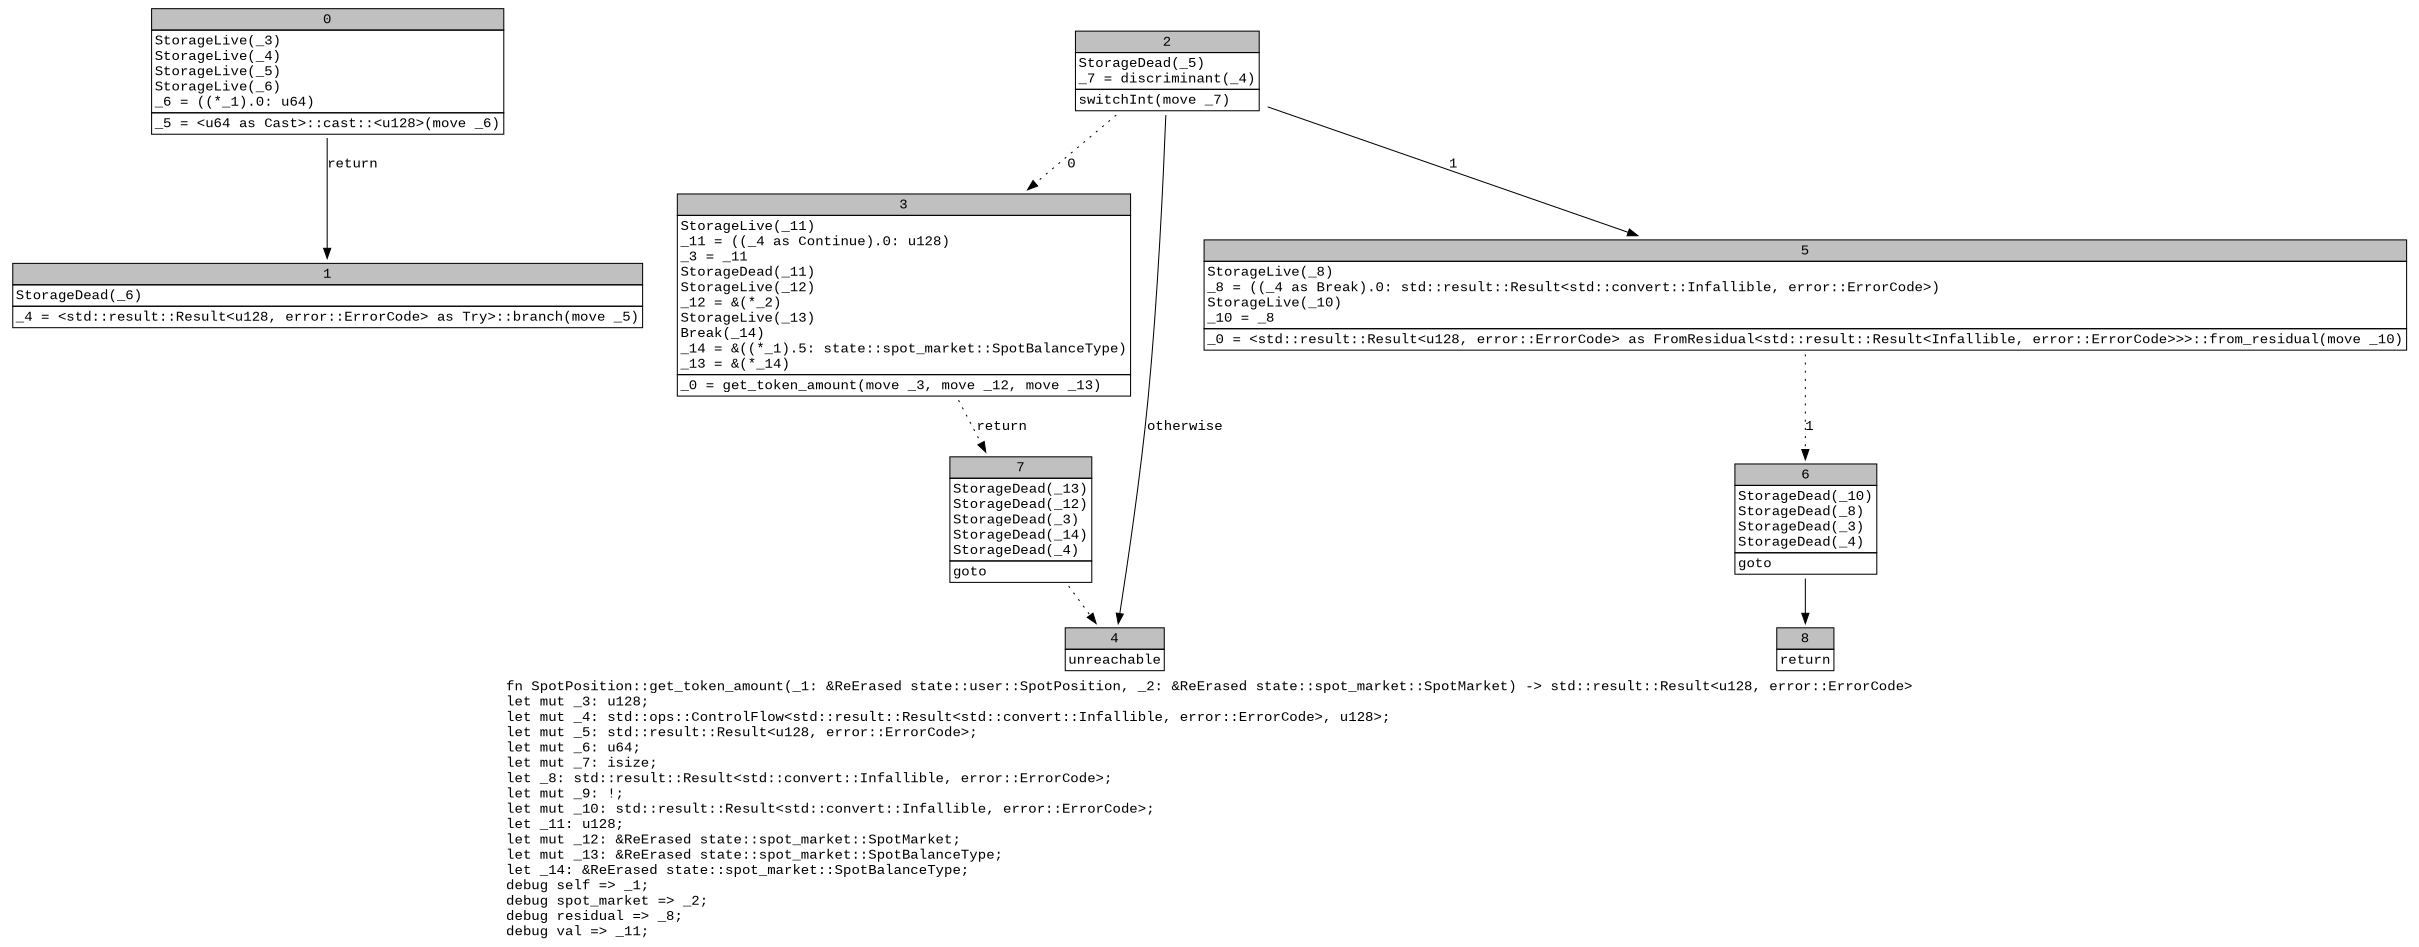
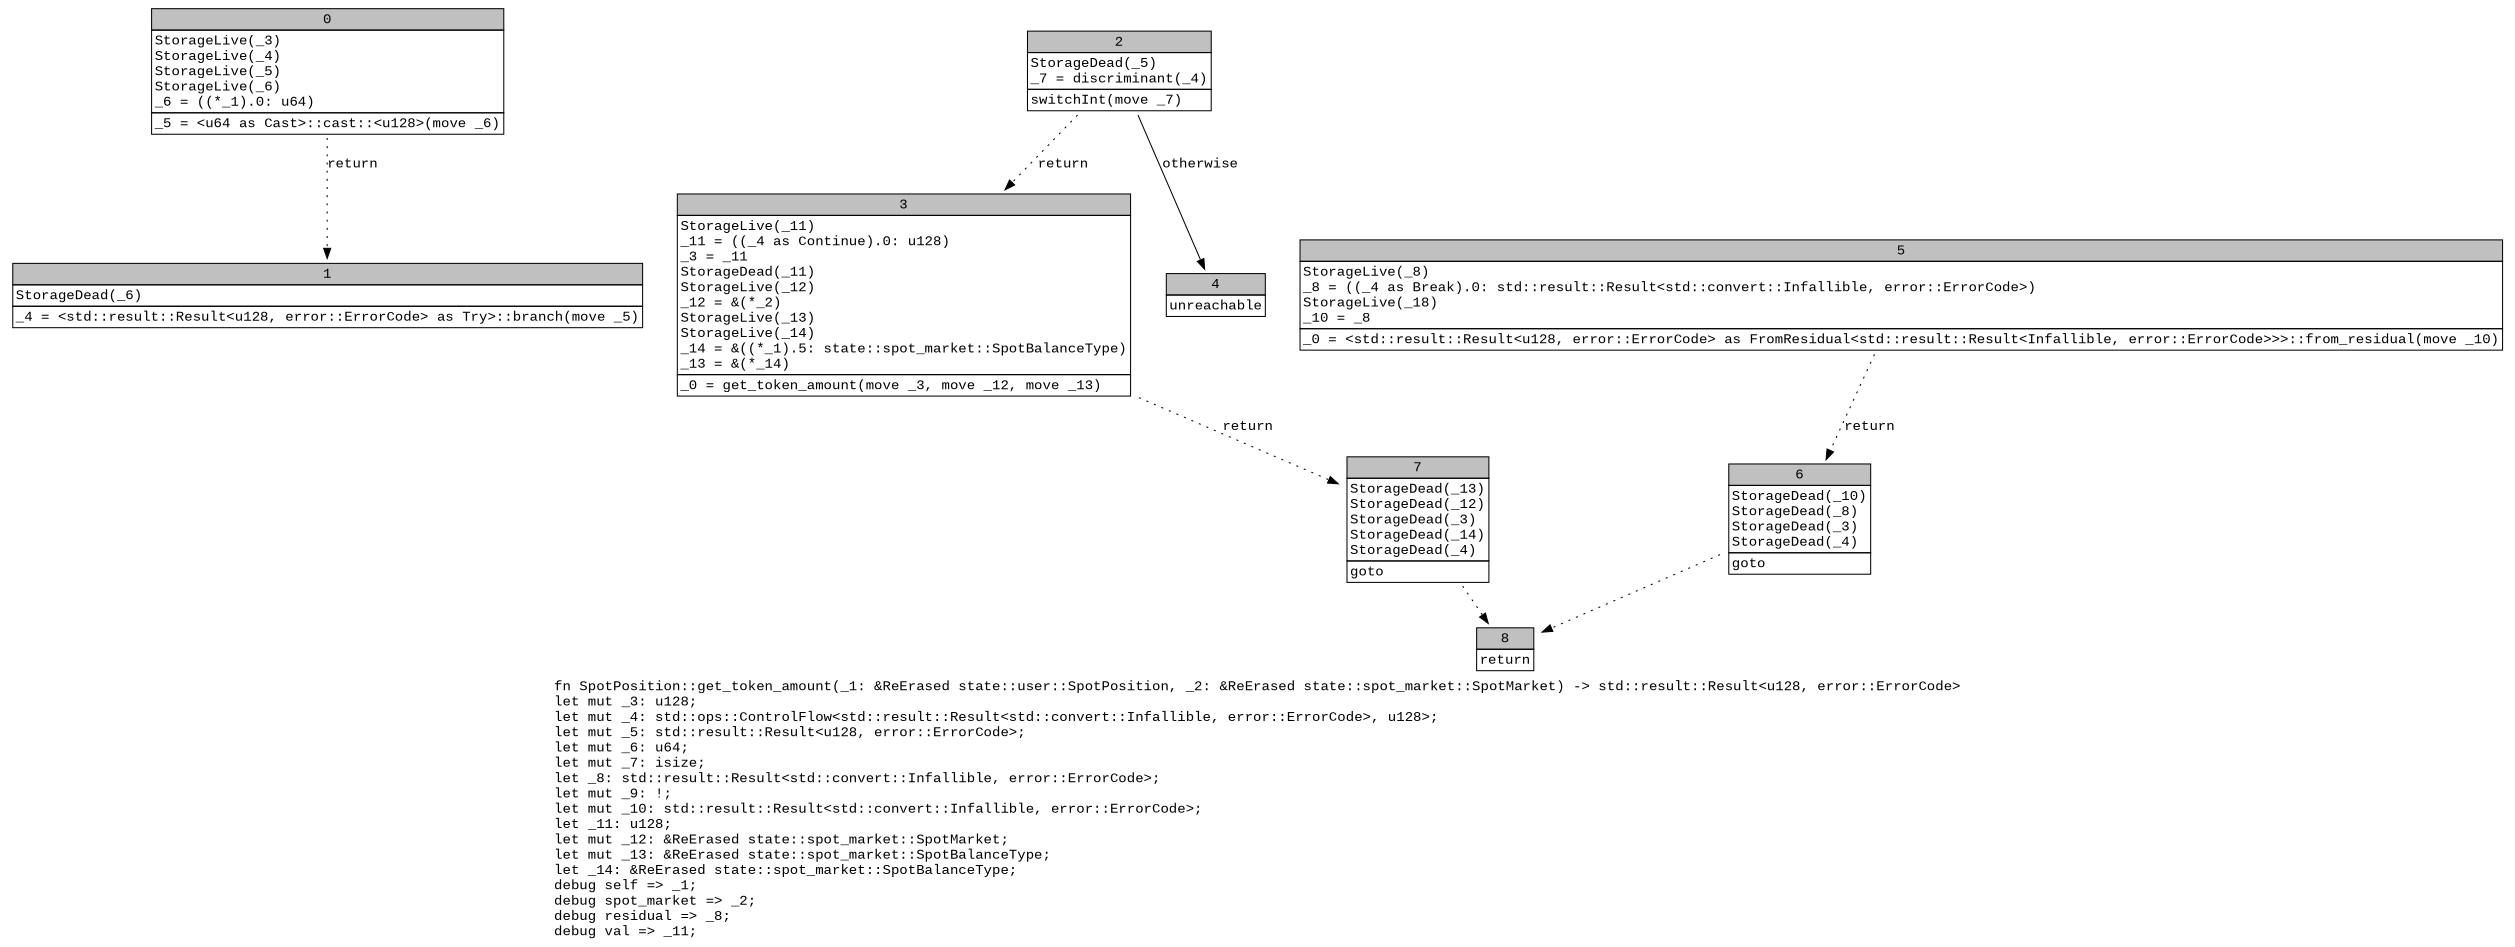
edge "2" -> "3": label "0" -> "return"
edge "2" -> "5": removed, label "1"
edge "0" -> "1": style solid -> dotted
node "5": text "StorageLive(_10)" -> "StorageLive(_18)"
node "3": text "Break(_14)" -> "StorageLive(_14)"
edge "5" -> "6": label "1" -> "return"
edge "6" -> "8": style solid -> dotted
edge "7" -> "4": now "7" -> "8"
